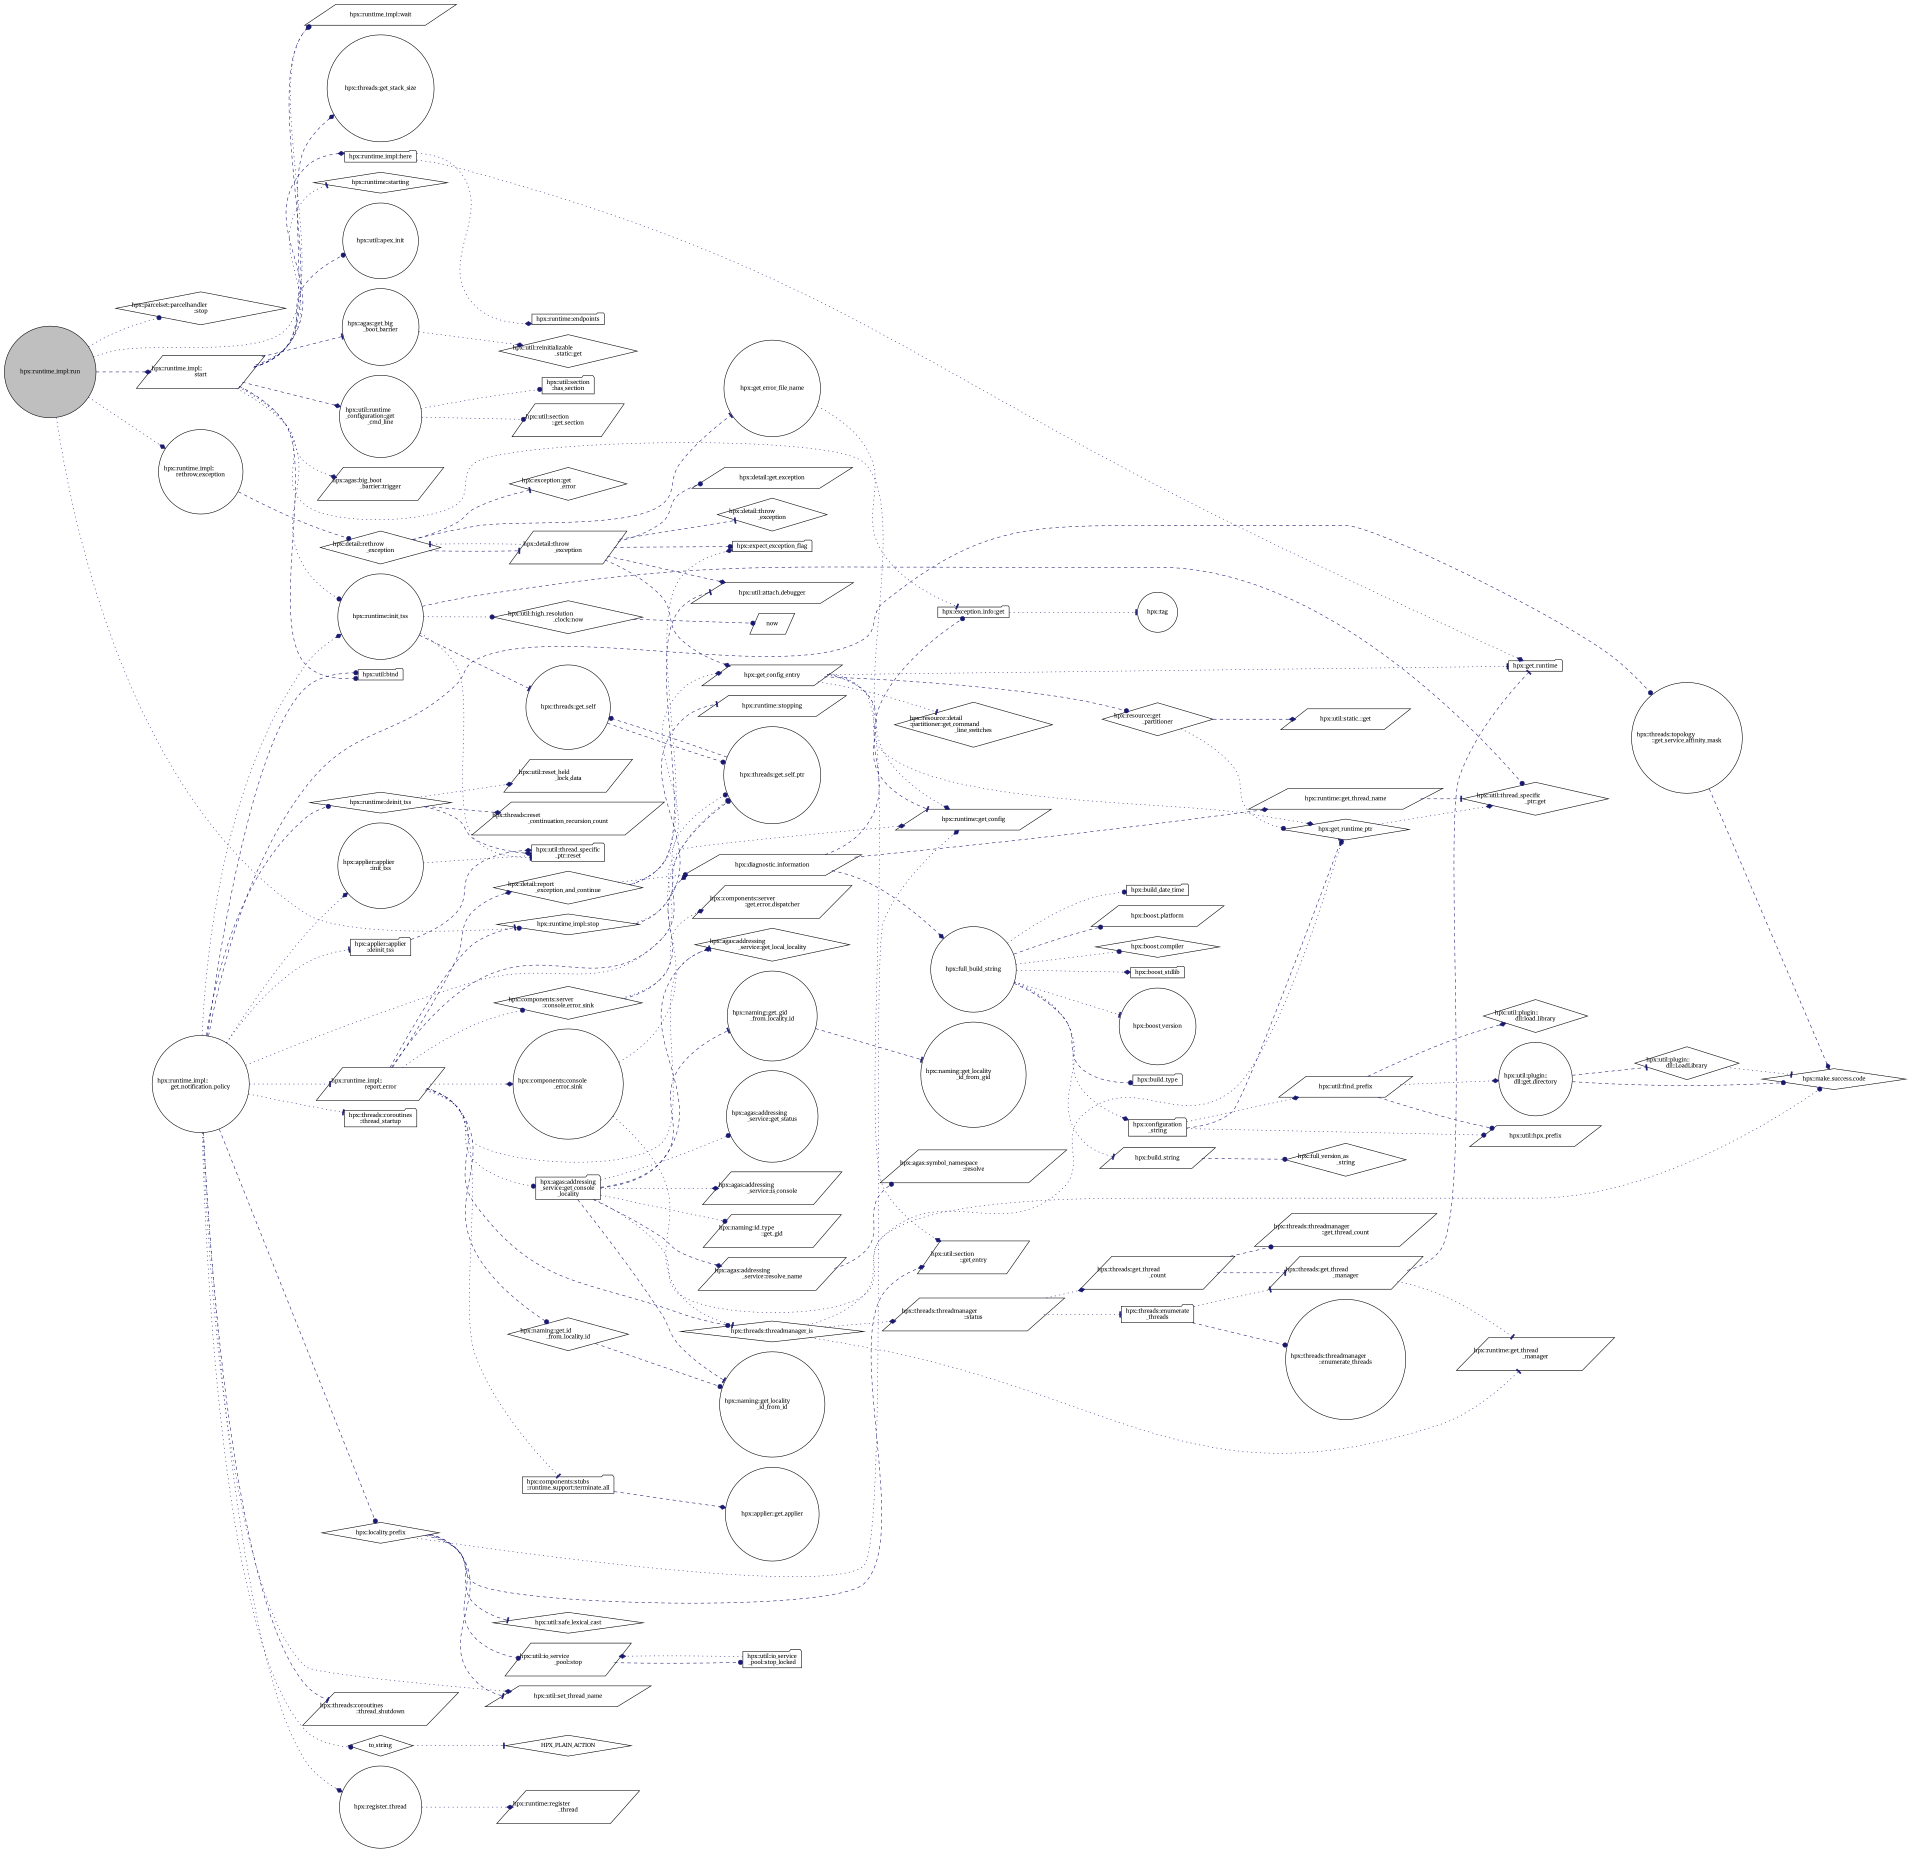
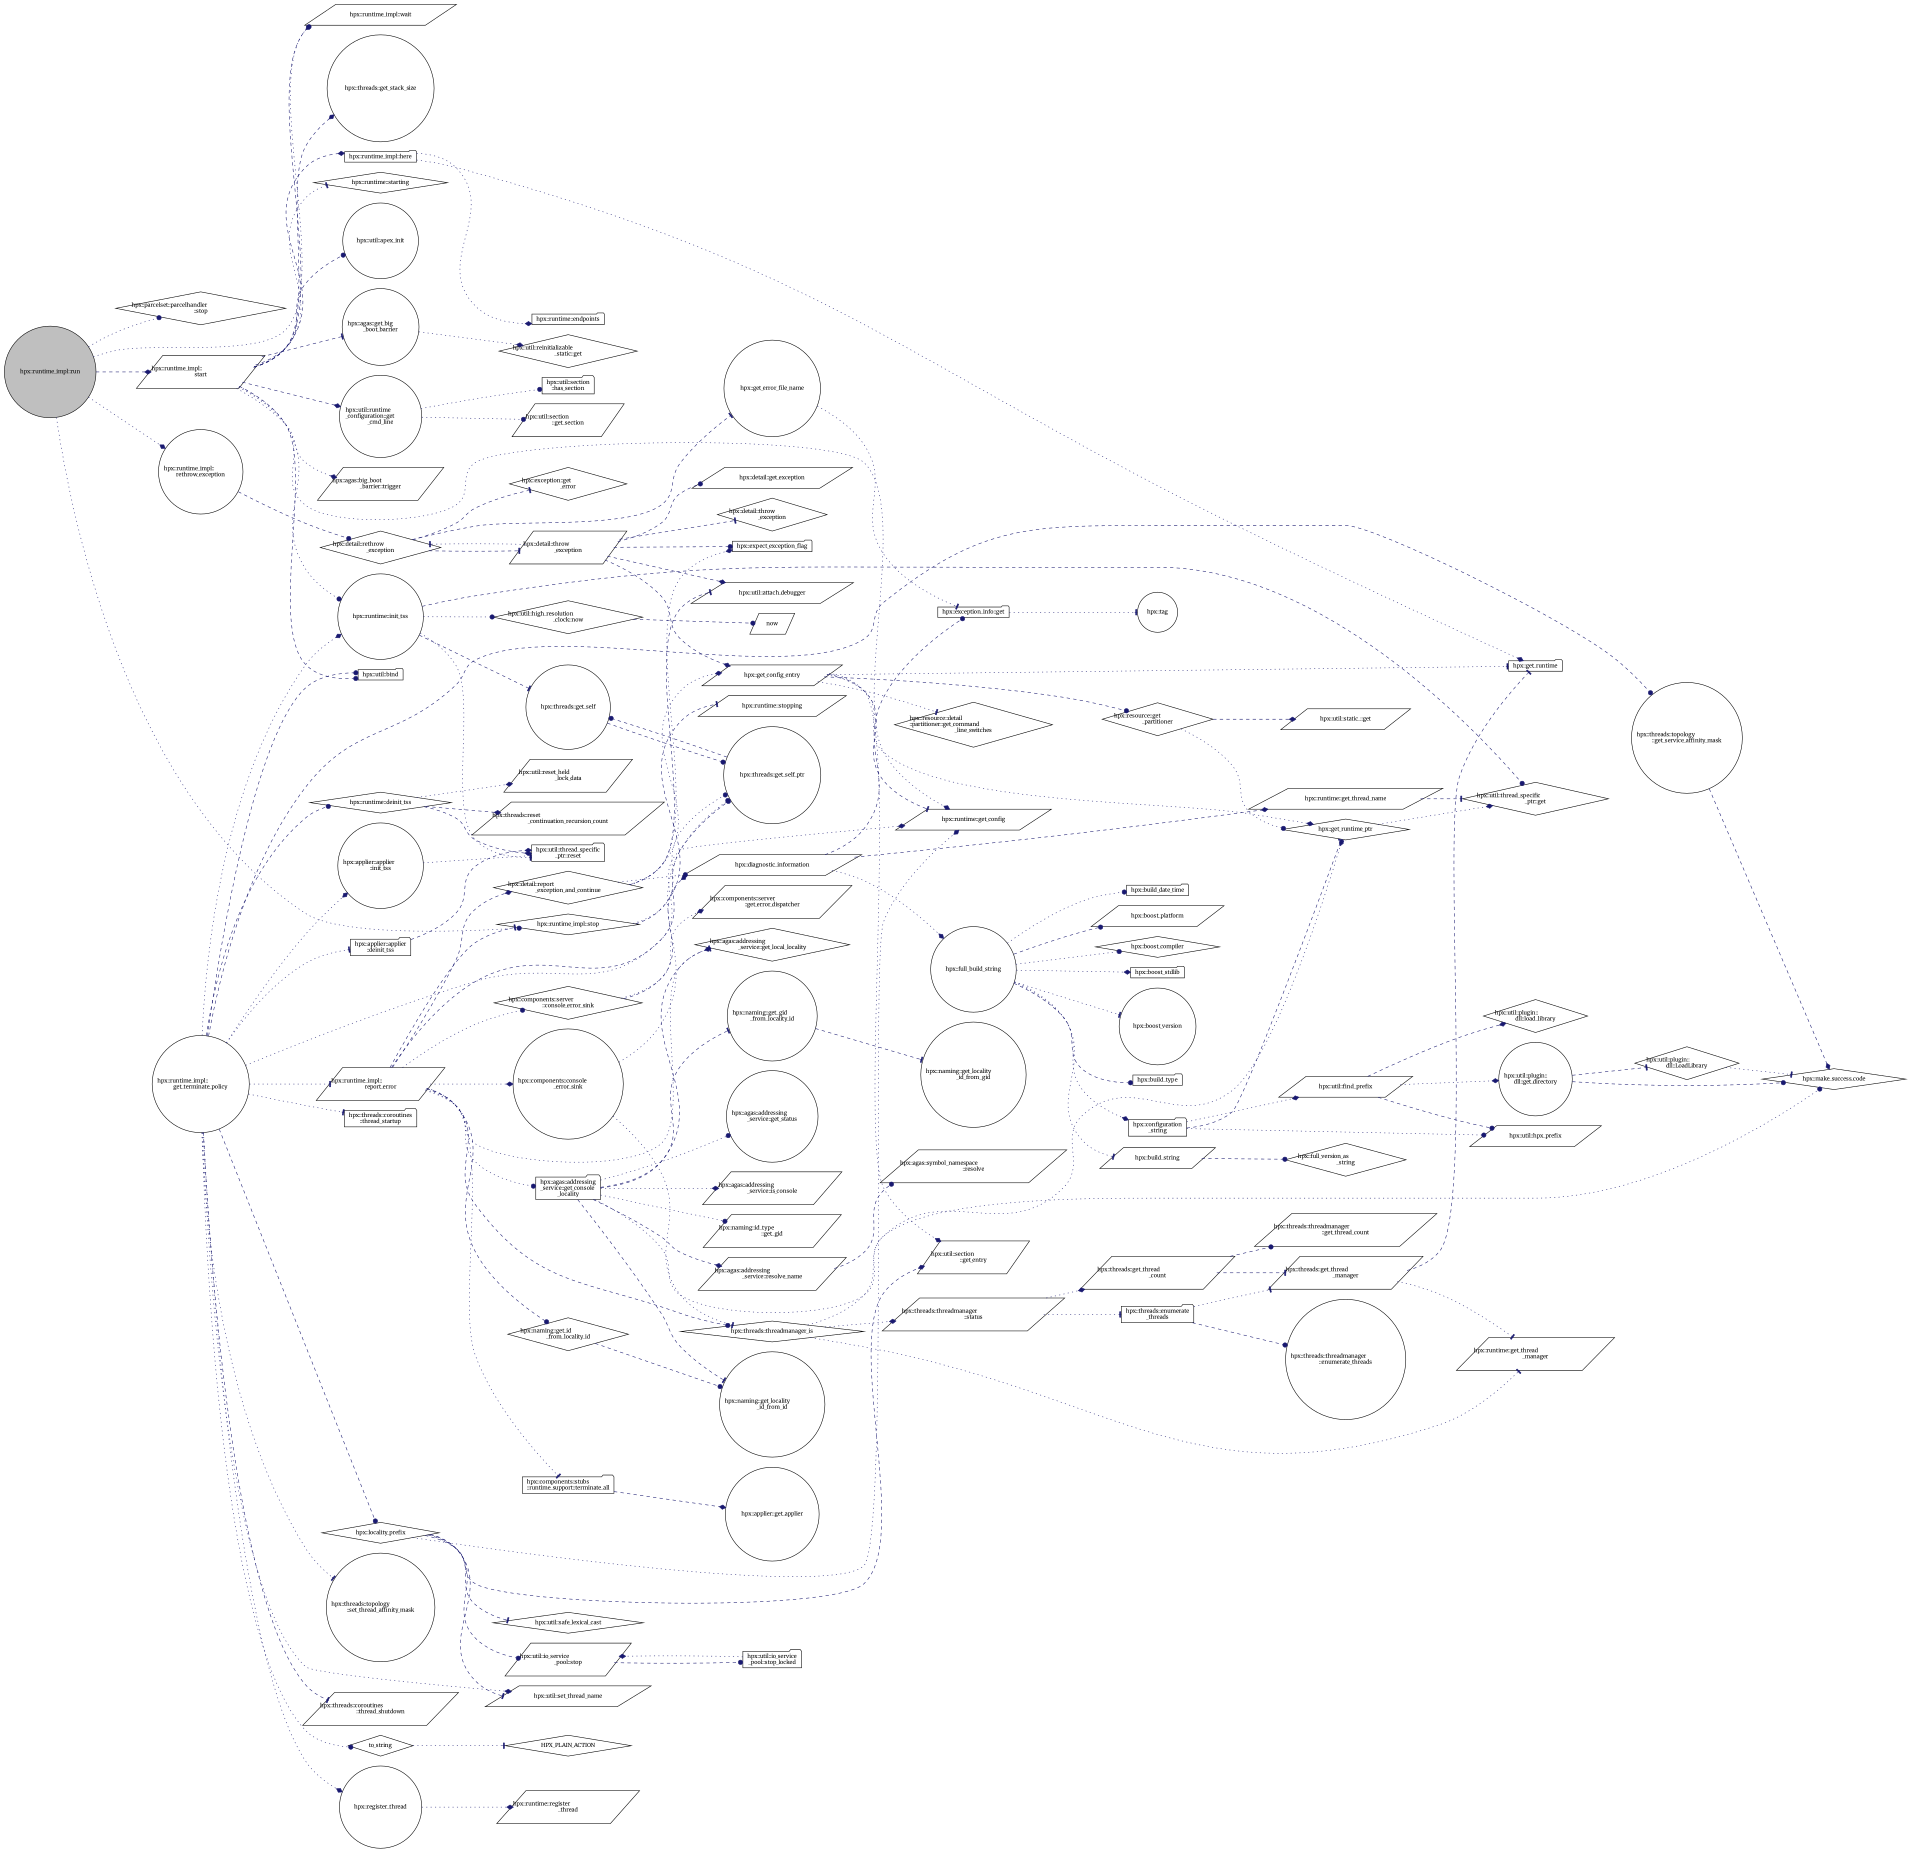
edge "hpx::diagnostic_information" -> "hpx::full_build_string": style dashed -> dotted
node "hpx::runtime_impl:: get_notification_policy": label "hpx::runtime_impl:: get_notification_policy" -> "hpx::runtime_impl:: get_terminate_policy"
node "hpx::threads::topology ::set_thread_affinity_mask": added
